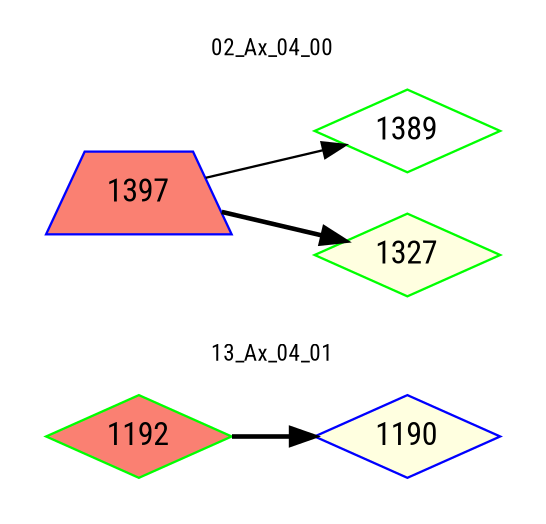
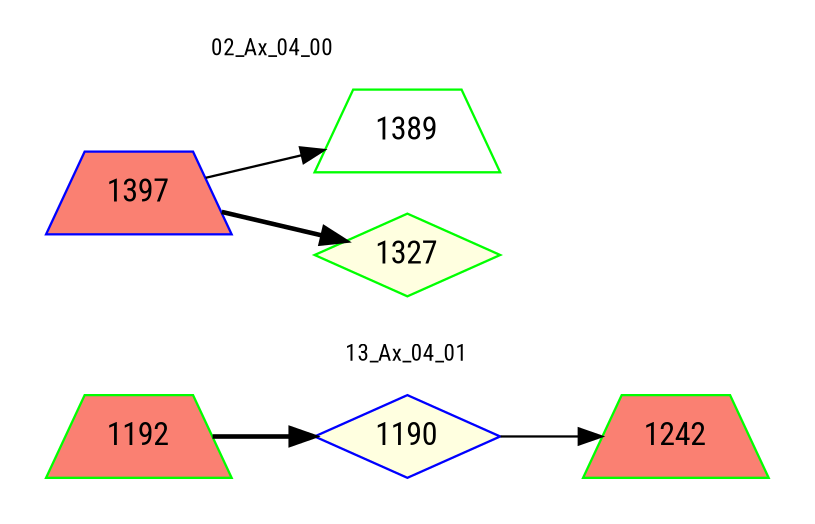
node "1389": shape diamond -> trapezium
node "1192": shape diamond -> trapezium
node "1242": added
